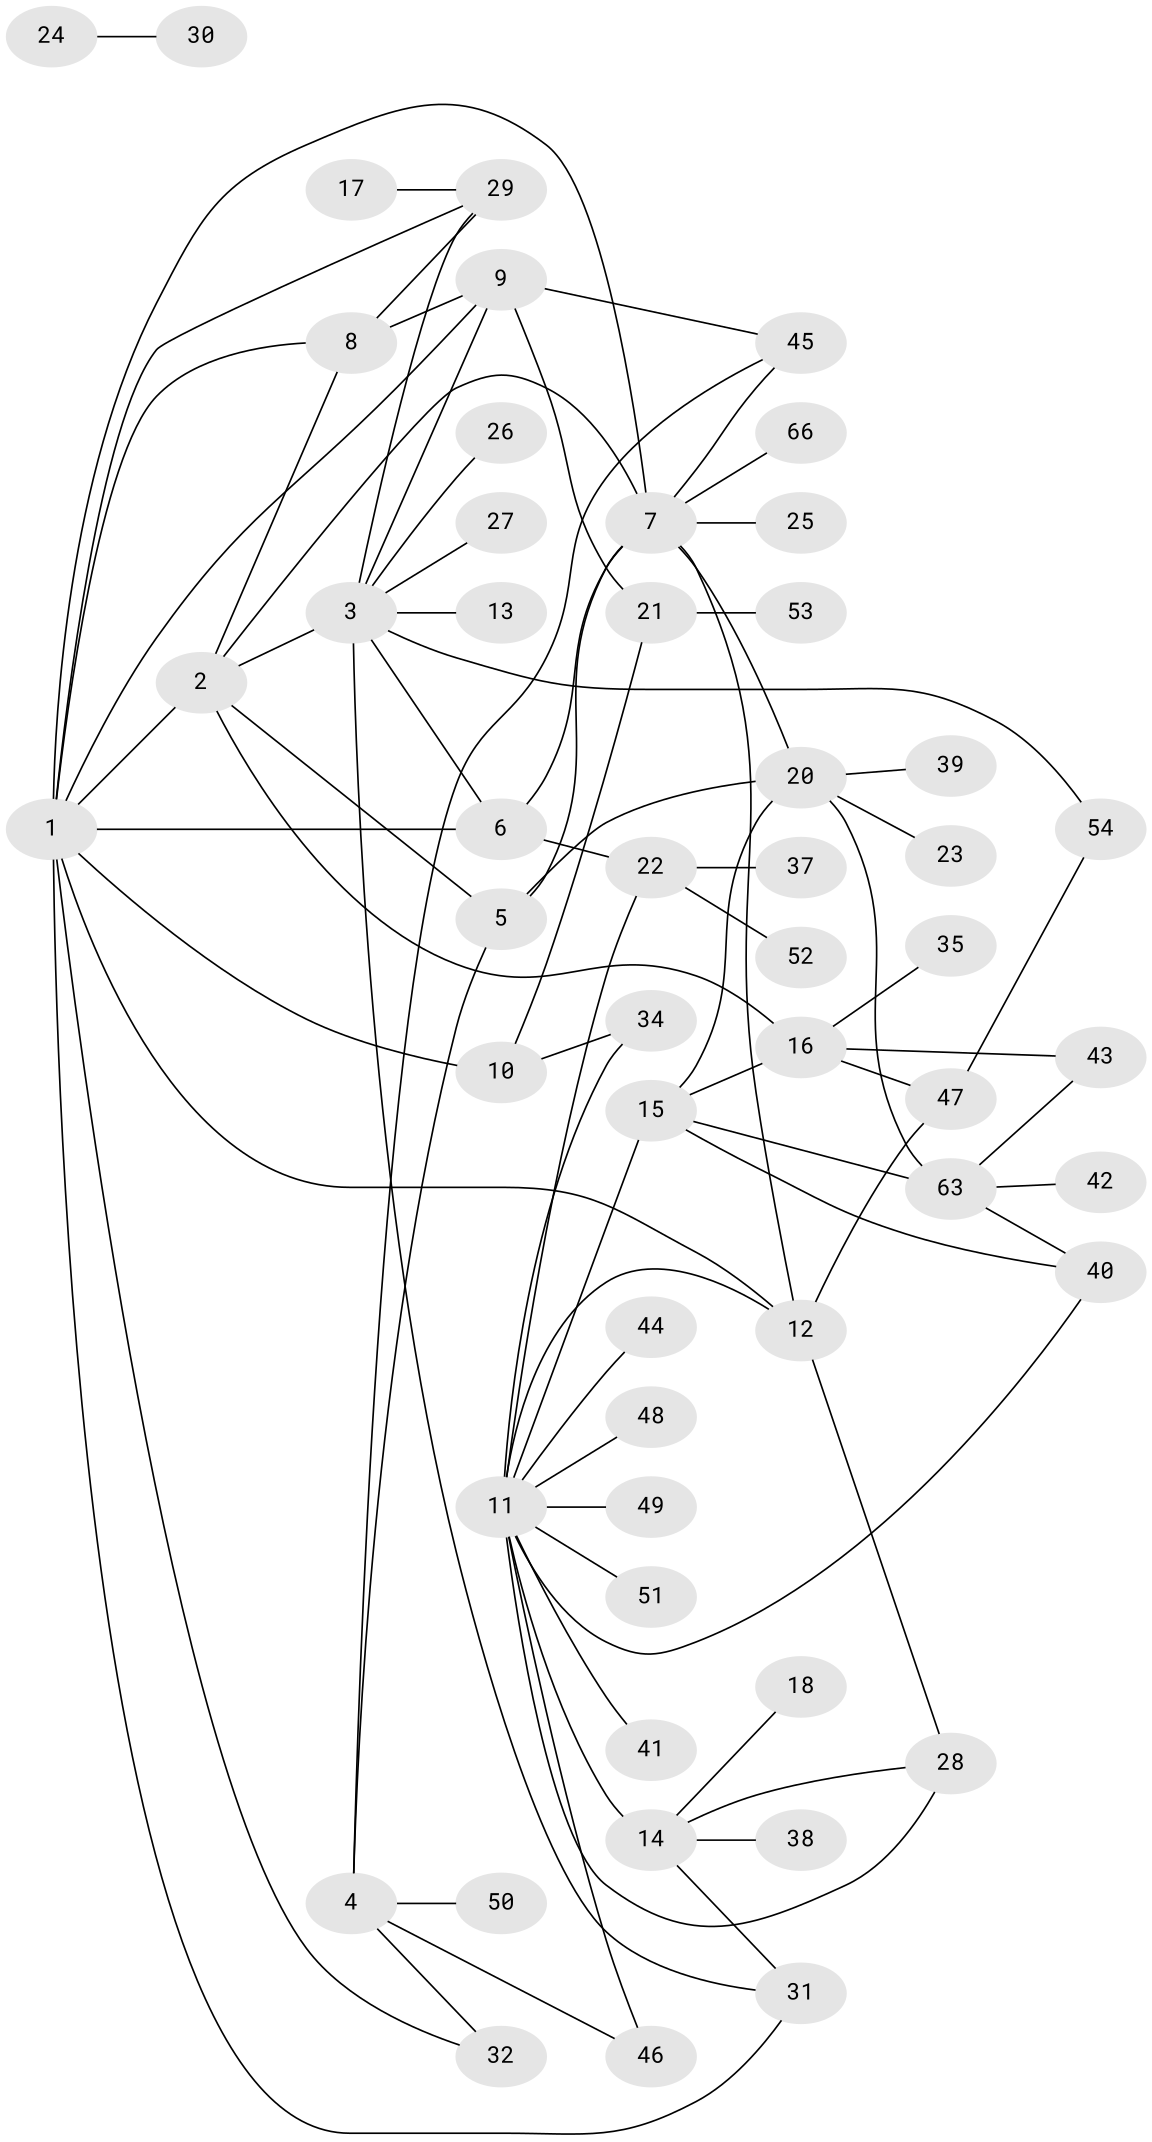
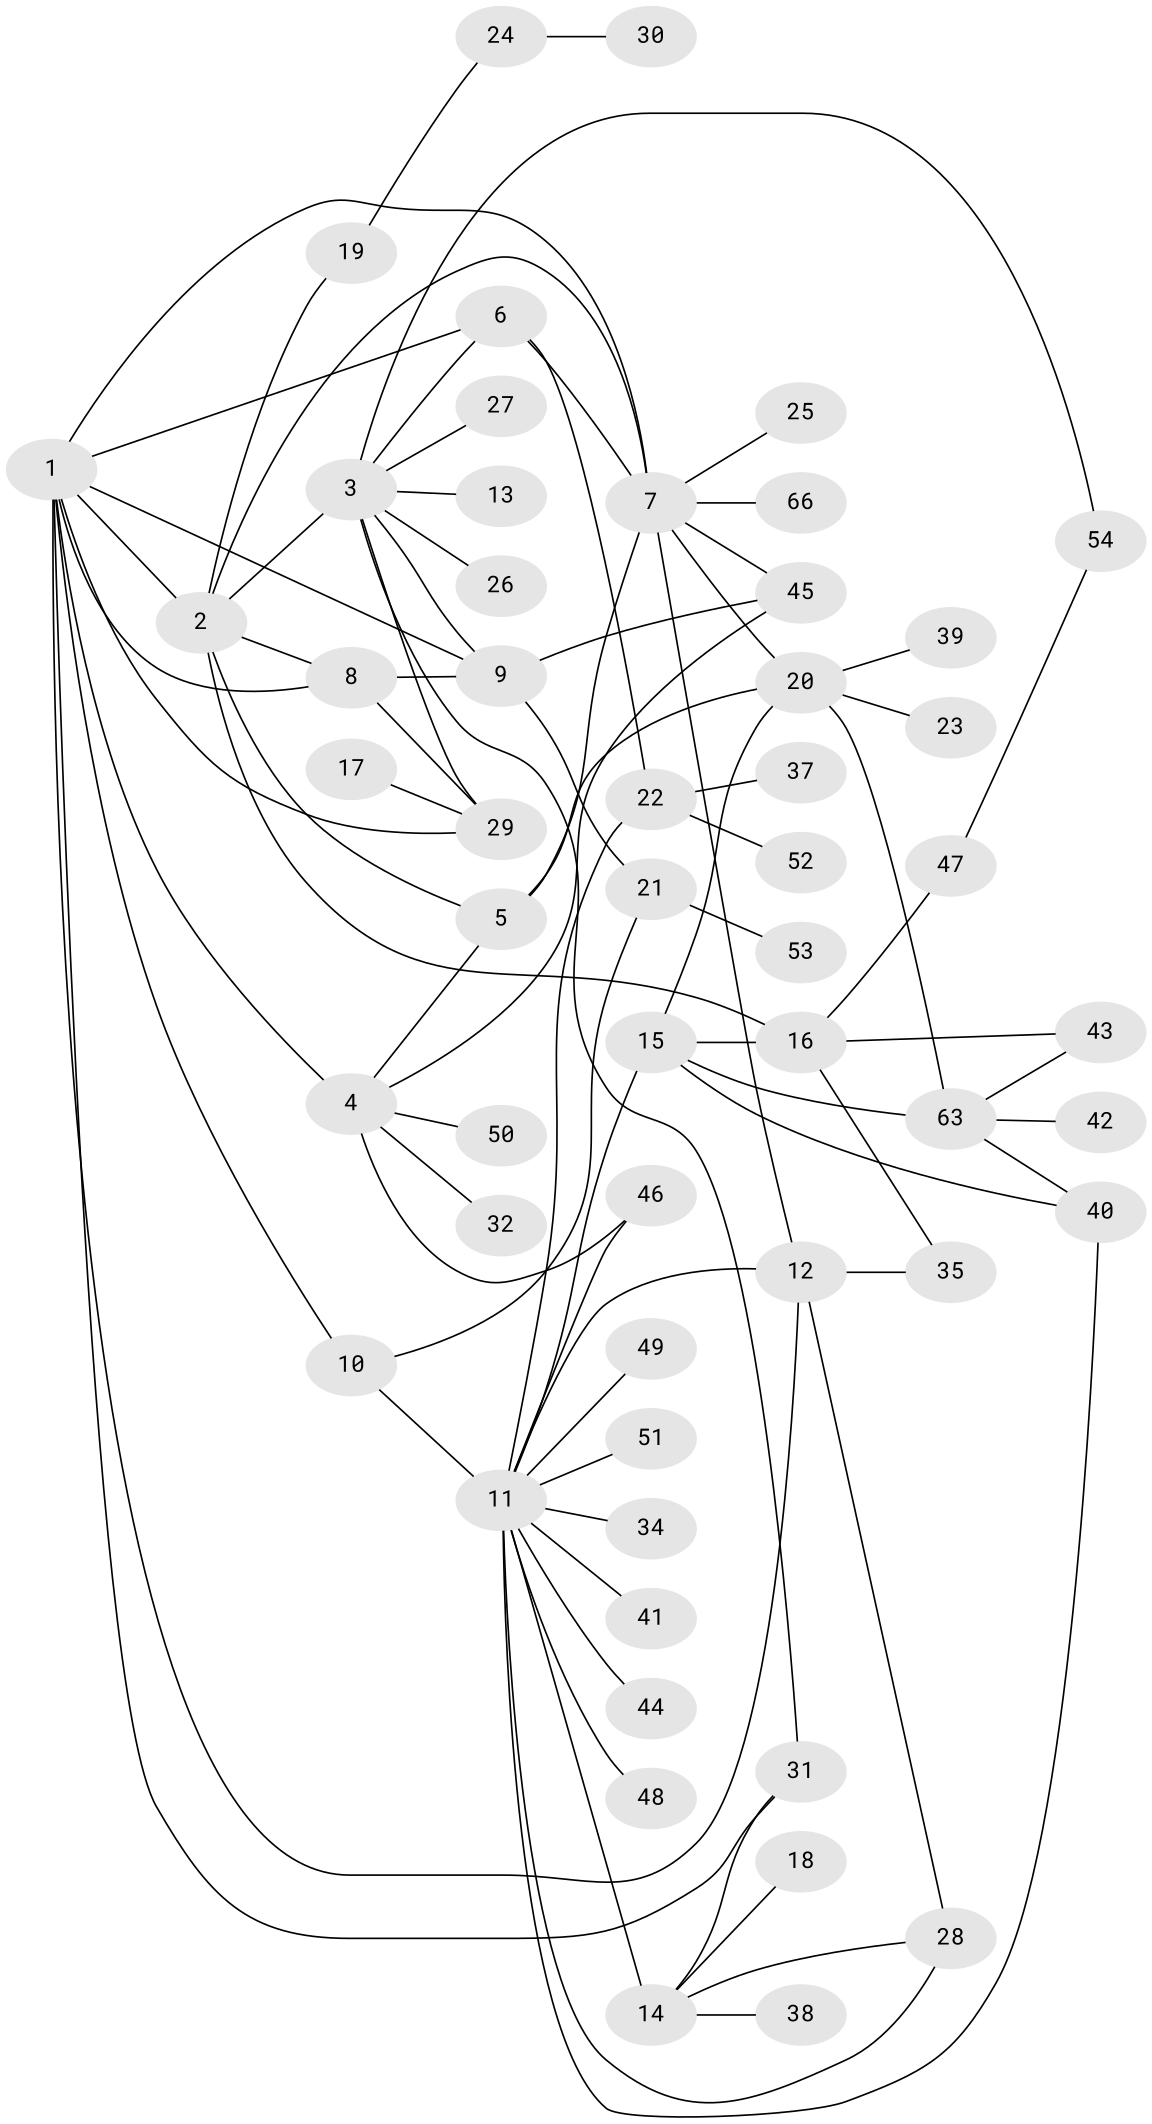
node "19": added
edge "34" -- "10": now "11" -- "10"
edge "47" -- "12": now "35" -- "12"
edge "1" -- "32": now "1" -- "4"
